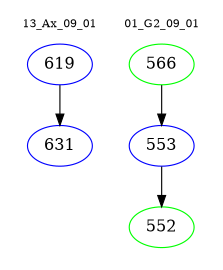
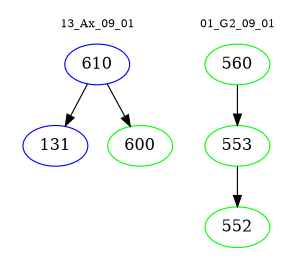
node "619": label "619" -> "610"
node "566": label "566" -> "560"
node "631": label "631" -> "131"
node "600": added
node "553": color blue -> green
